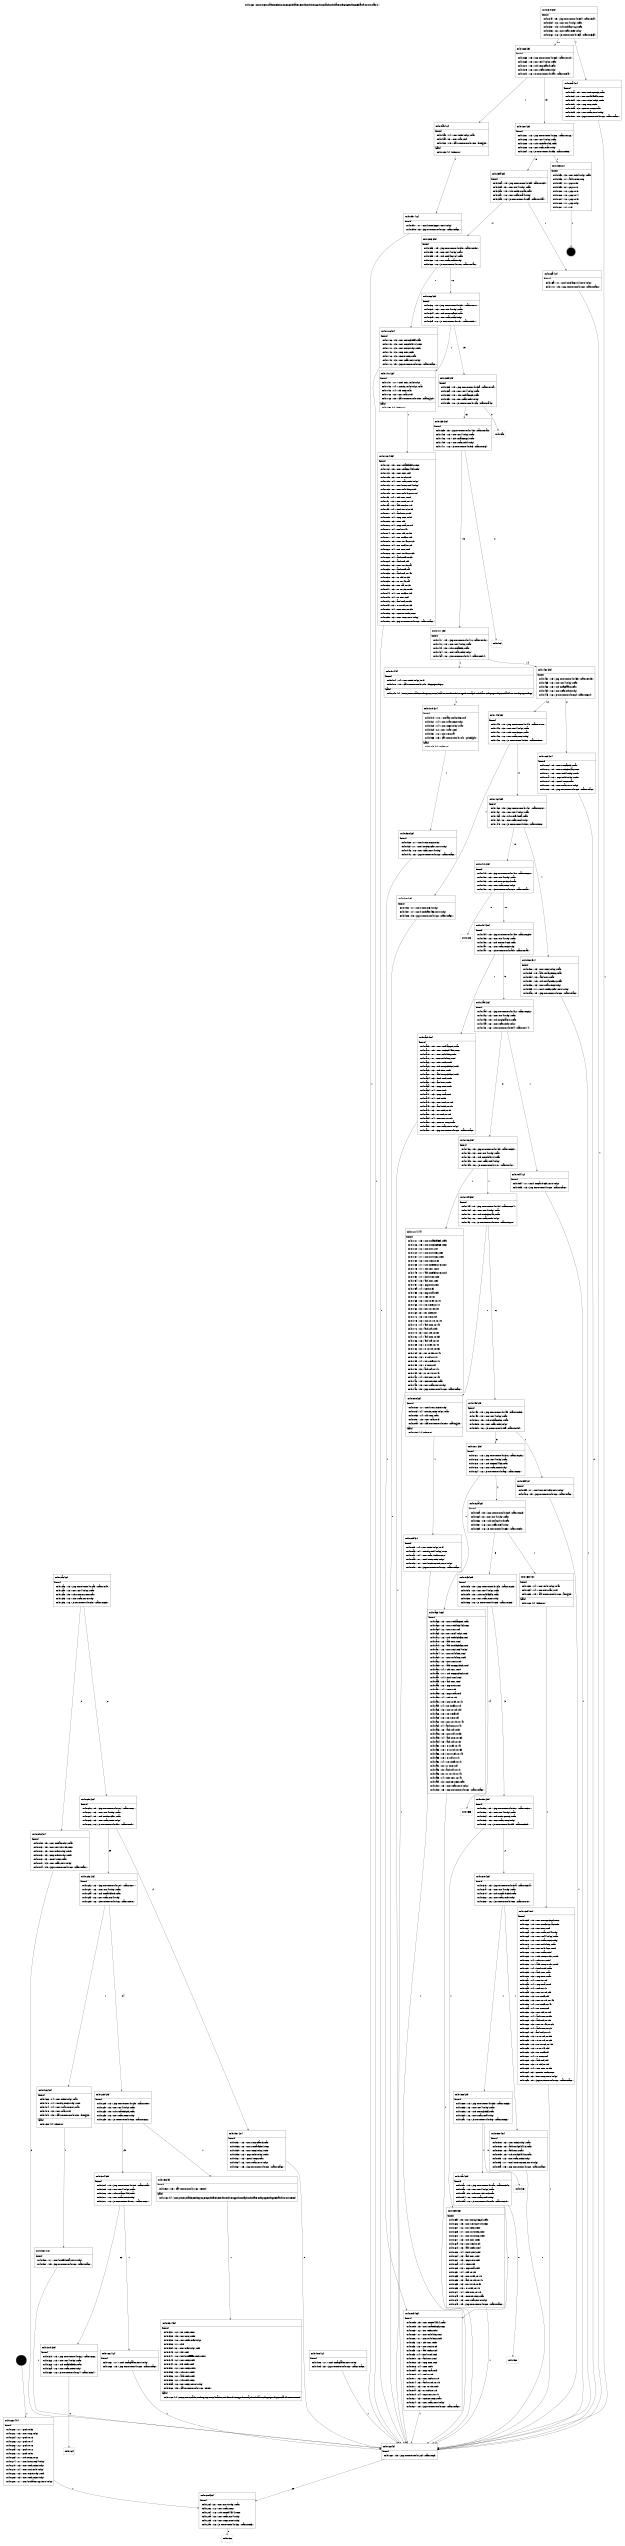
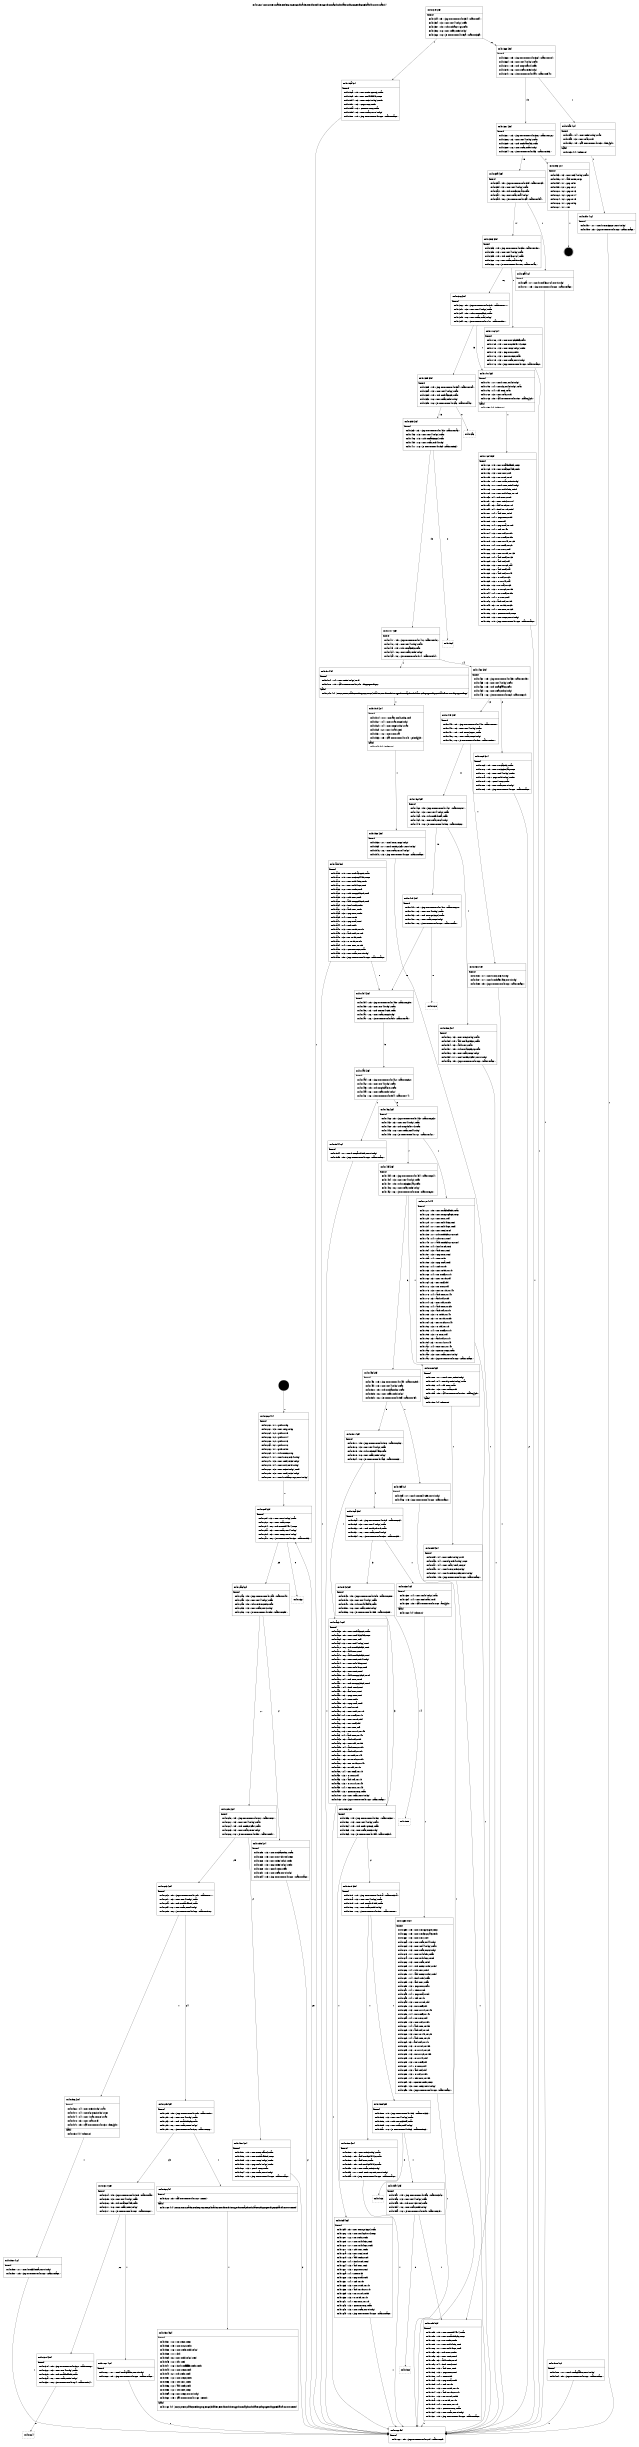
edge "0x401494 [25]" -> "0x401a0b [88]": reversed
edge "0x40128f [23]" -> "0x4012a6 [22]": added, label "29"
